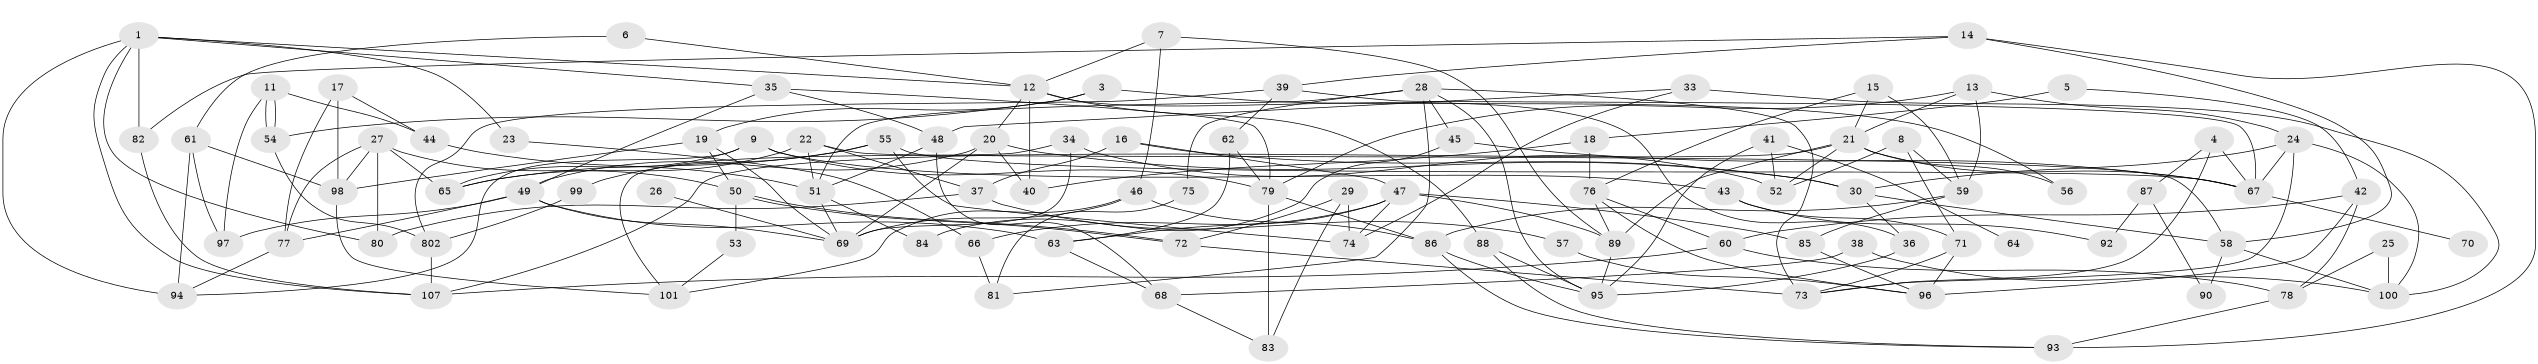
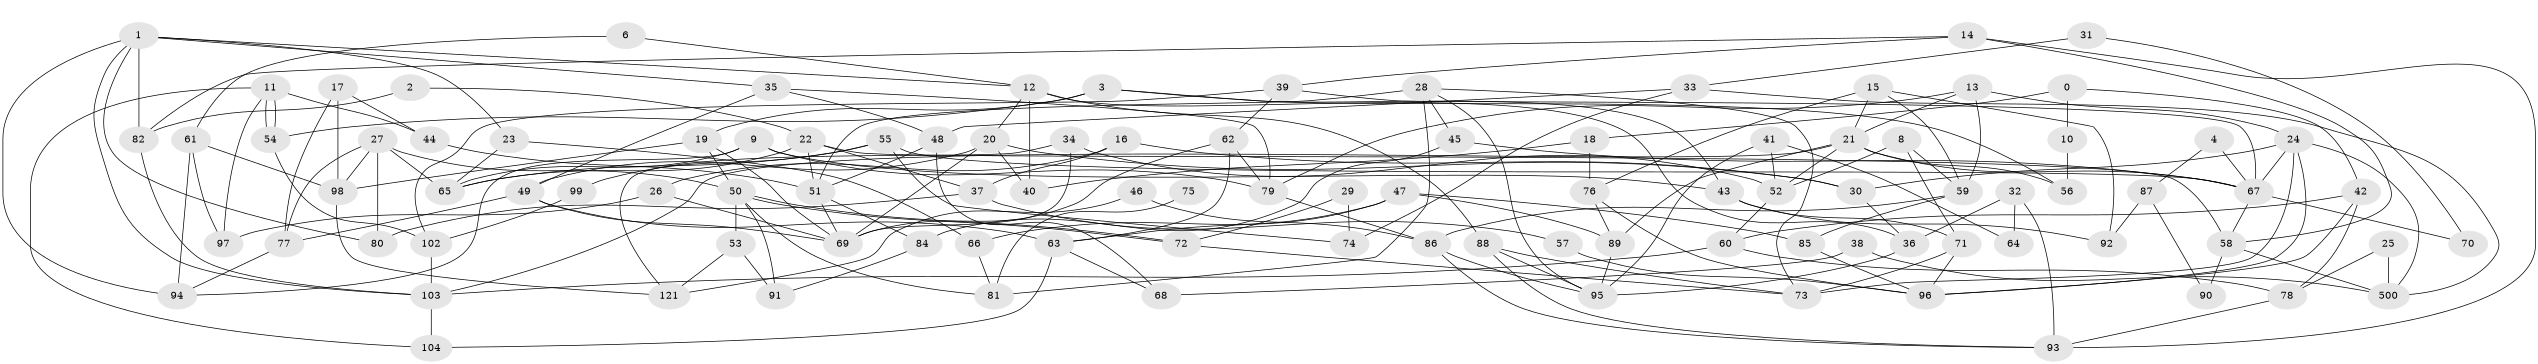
node "7": removed
node "31": added
node "2": added
node "5": label "5" -> "0"
edge "3" -- "43": added
edge "15" -- "92": added
edge "28" -- "75": removed
node "10": added
edge "16" -- "47": now "16" -- "26"
edge "23" -- "65": added
node "32": added
edge "49" -- "97": now "26" -- "97"
edge "47" -- "74": removed
edge "46" -- "69": now "62" -- "69"
edge "30" -- "58": now "67" -- "58"
edge "76" -- "60": now "52" -- "60"
node "802": label "802" -> "102"
edge "24" -- "96": added
edge "50" -- "81": added
edge "4" -- "73": now "88" -- "73"
node "107": label "107" -> "103"
node "101": label "101" -> "121"
node "91": added
node "100": label "100" -> "500"
node "104": added
node "83": removed
